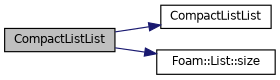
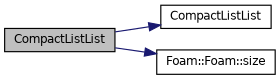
node "Foam::List::size": label "Foam::List::size" -> "Foam::Foam::size"
